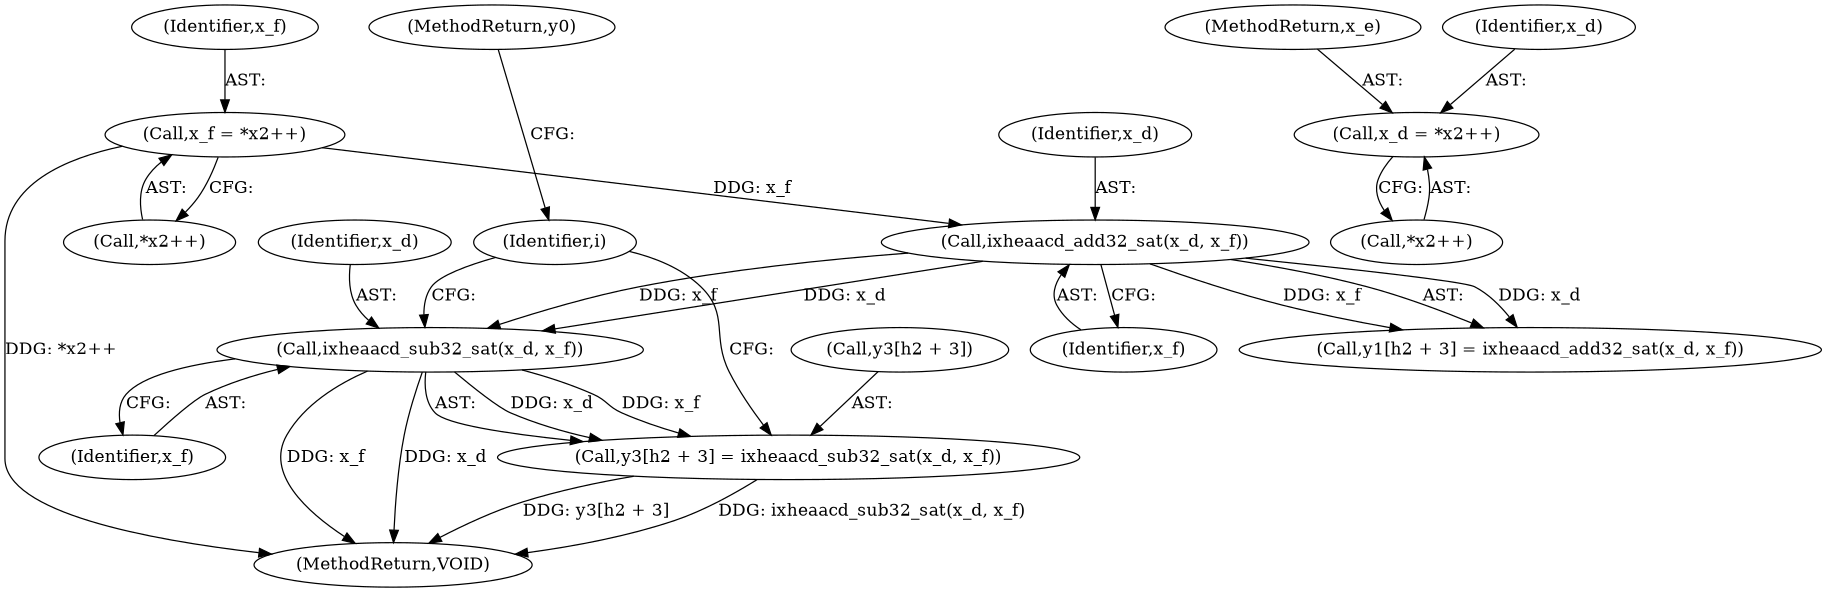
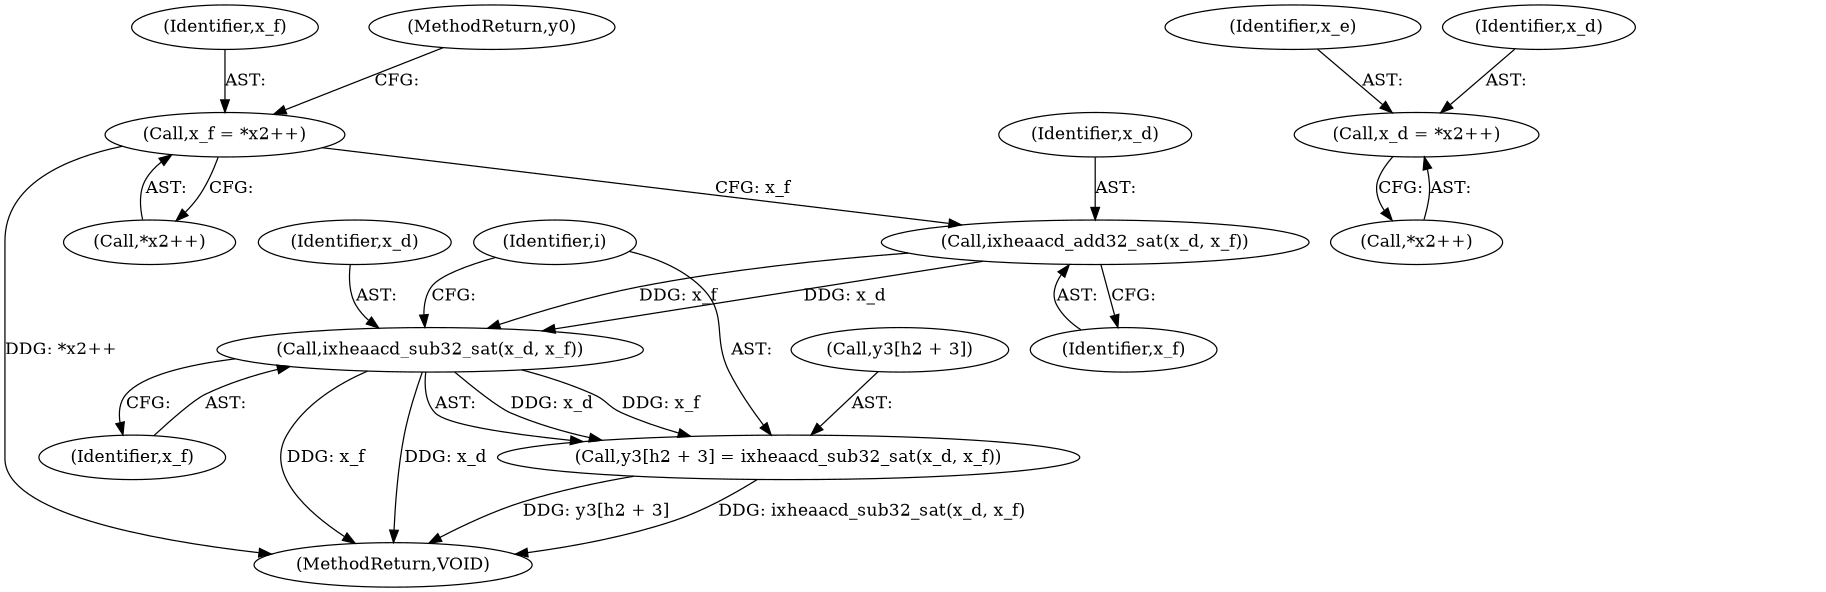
node "(MethodReturn,x_e)": label "(MethodReturn,x_e)" -> "(Identifier,x_e)"
edge "(MethodReturn,y0)" -> "(Identifier,i)": now "(MethodReturn,y0)" -> "(Call,x_f = *x2++)"
edge "(Call,x_f = *x2++)" -> "(Call,ixheaacd_add32_sat(x_d, x_f))": label "DDG: x_f" -> "CFG: x_f"
edge "(Identifier,i)" -> "(Call,y3[h2 + 3] = ixheaacd_sub32_sat(x_d, x_f))": label "CFG: " -> "AST: "
node "(Call,y1[h2 + 3] = ixheaacd_add32_sat(x_d, x_f))": removed
